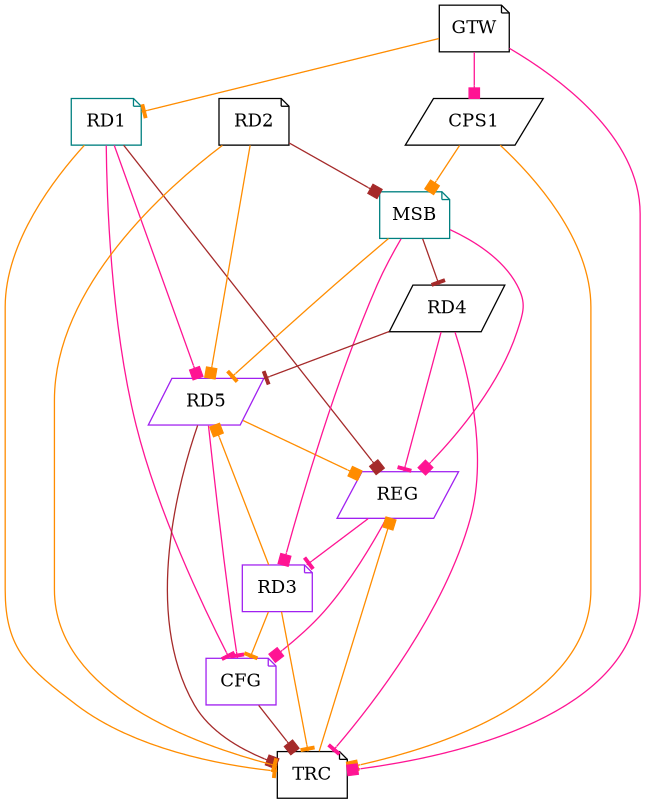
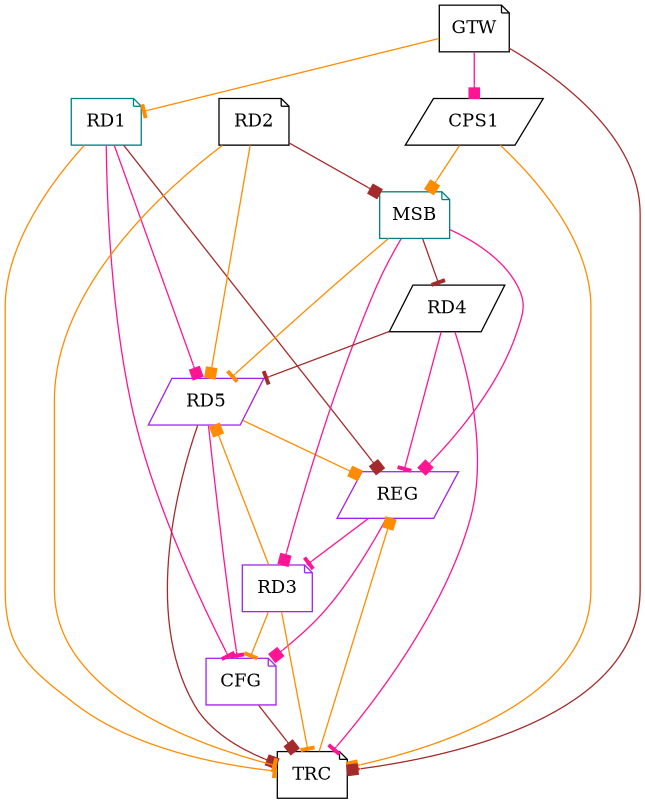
edge "GTW" -> "TRC": color deeppink -> brown
